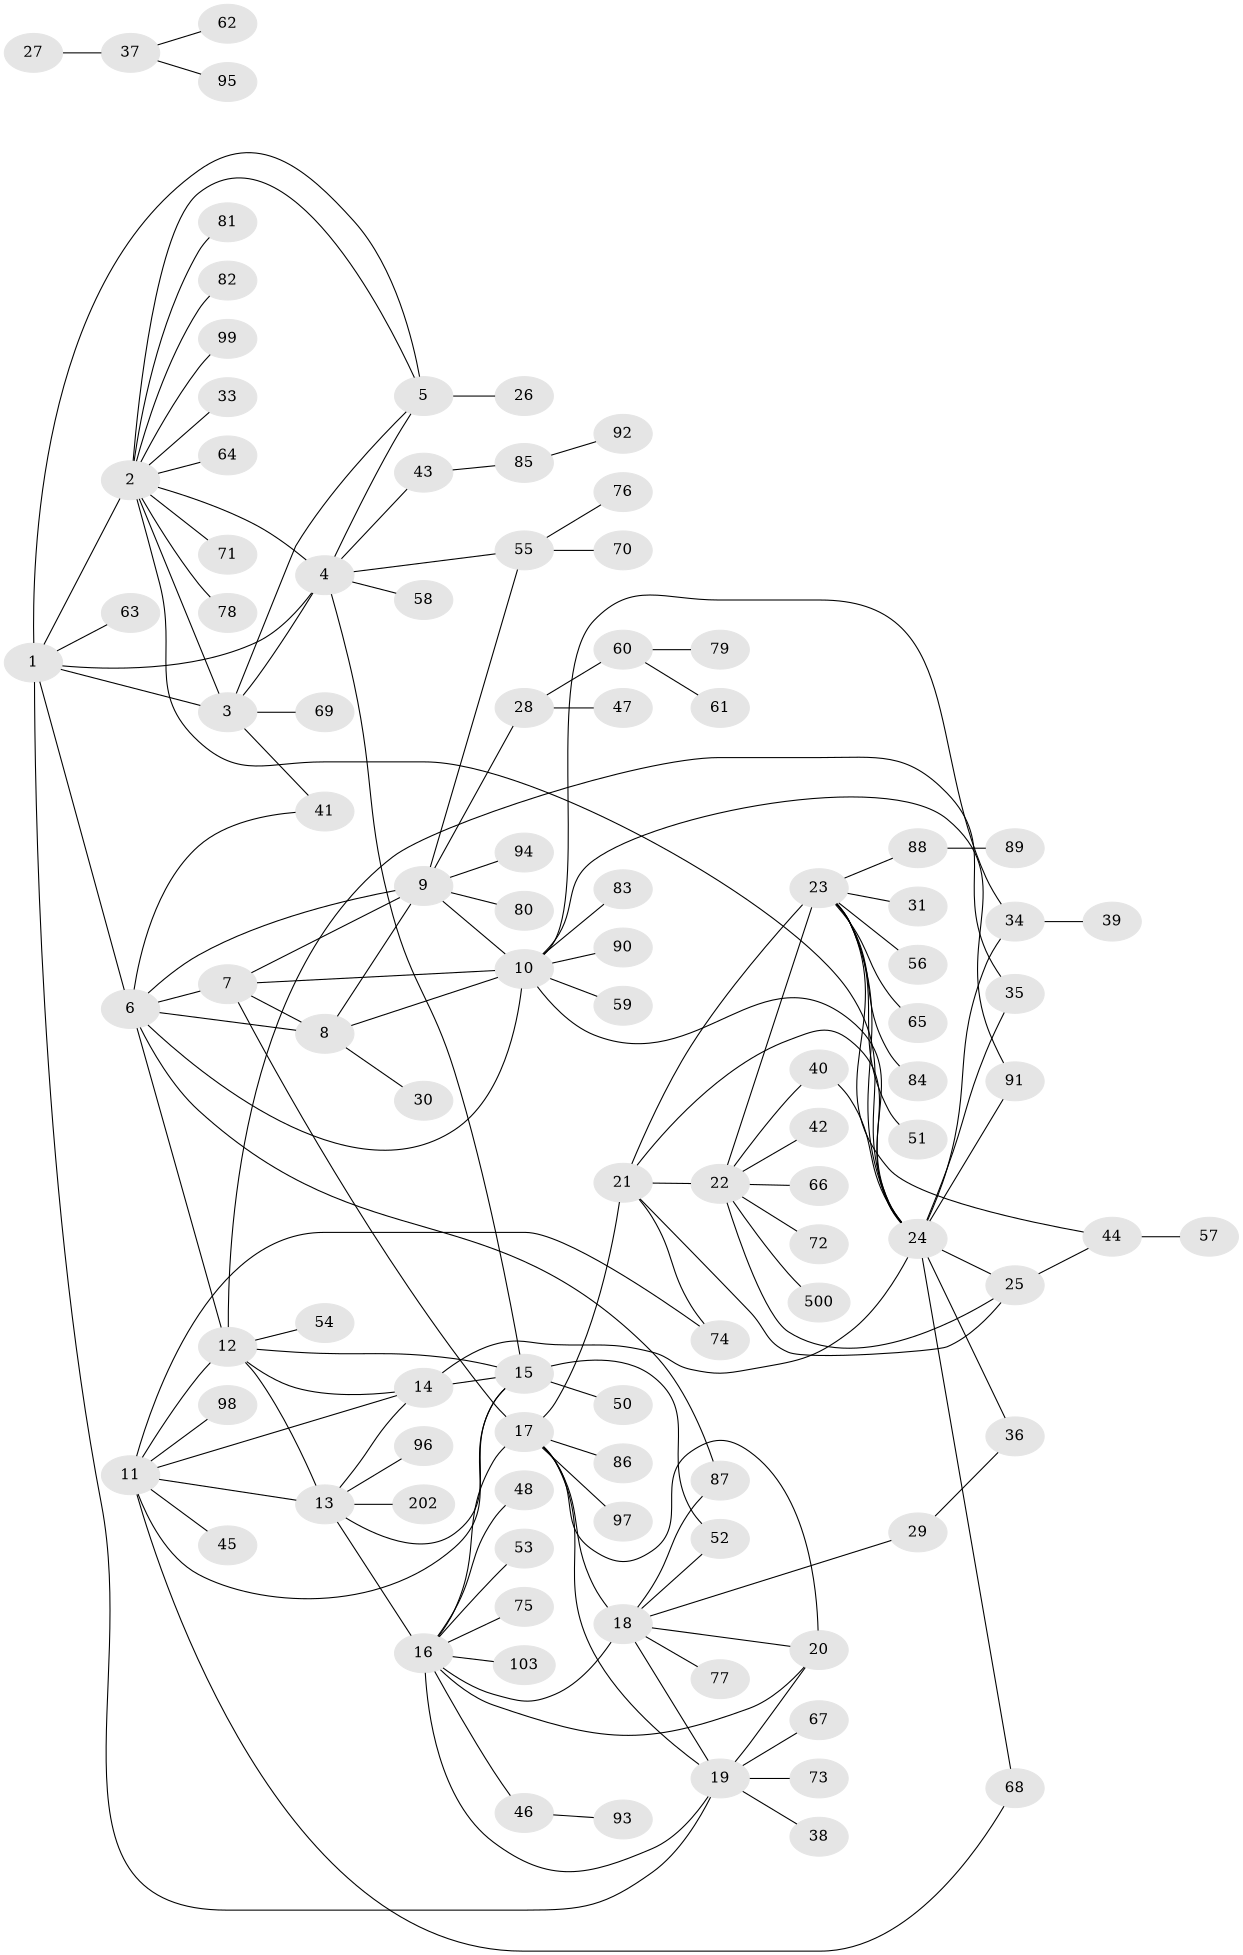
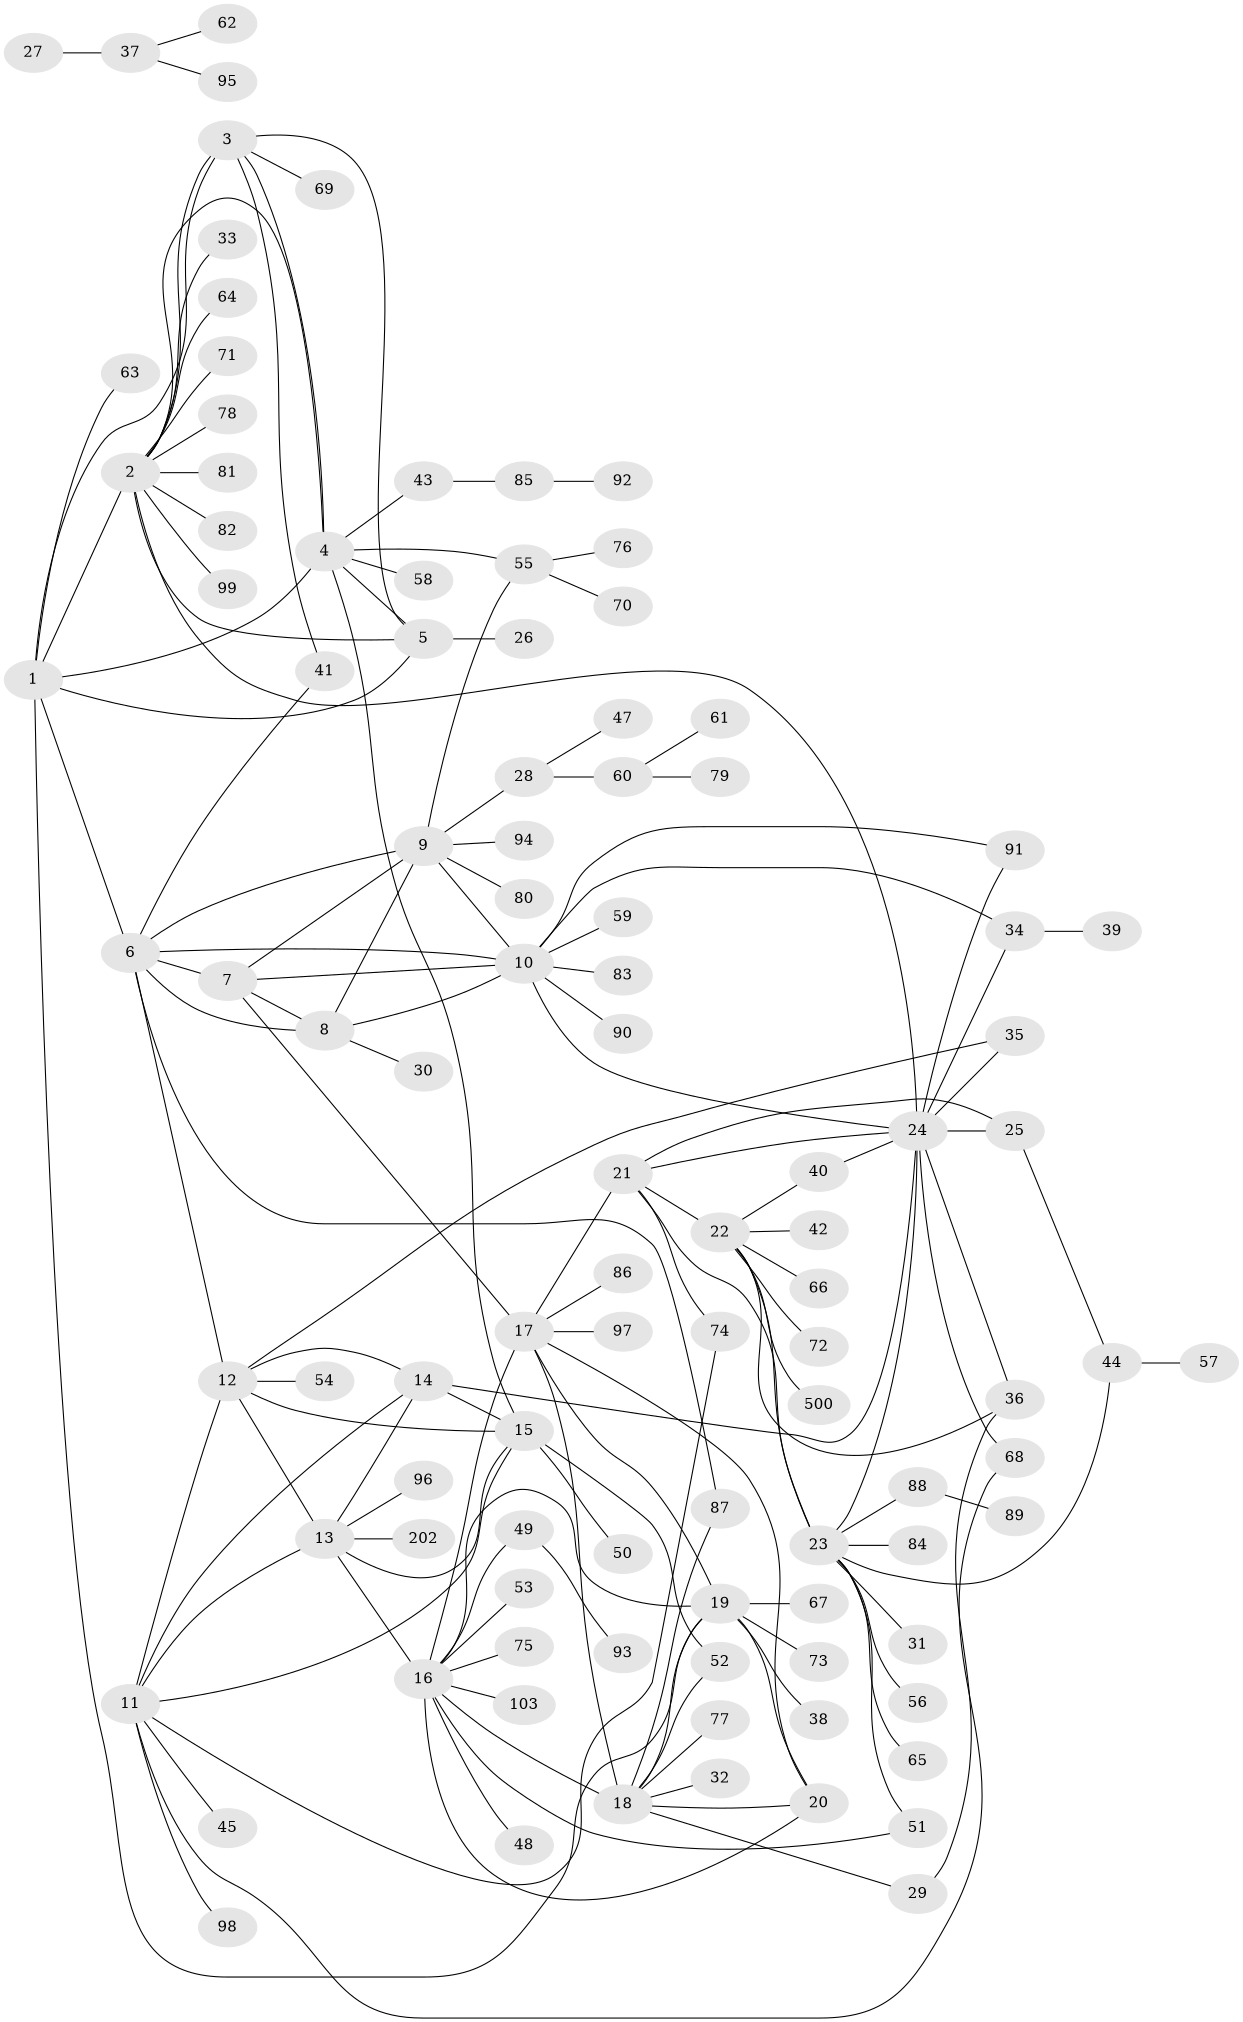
edge "22" -- "25": now "22" -- "36"
node "32": added
node "46": label "46" -> "49"
edge "16" -- "51": added
